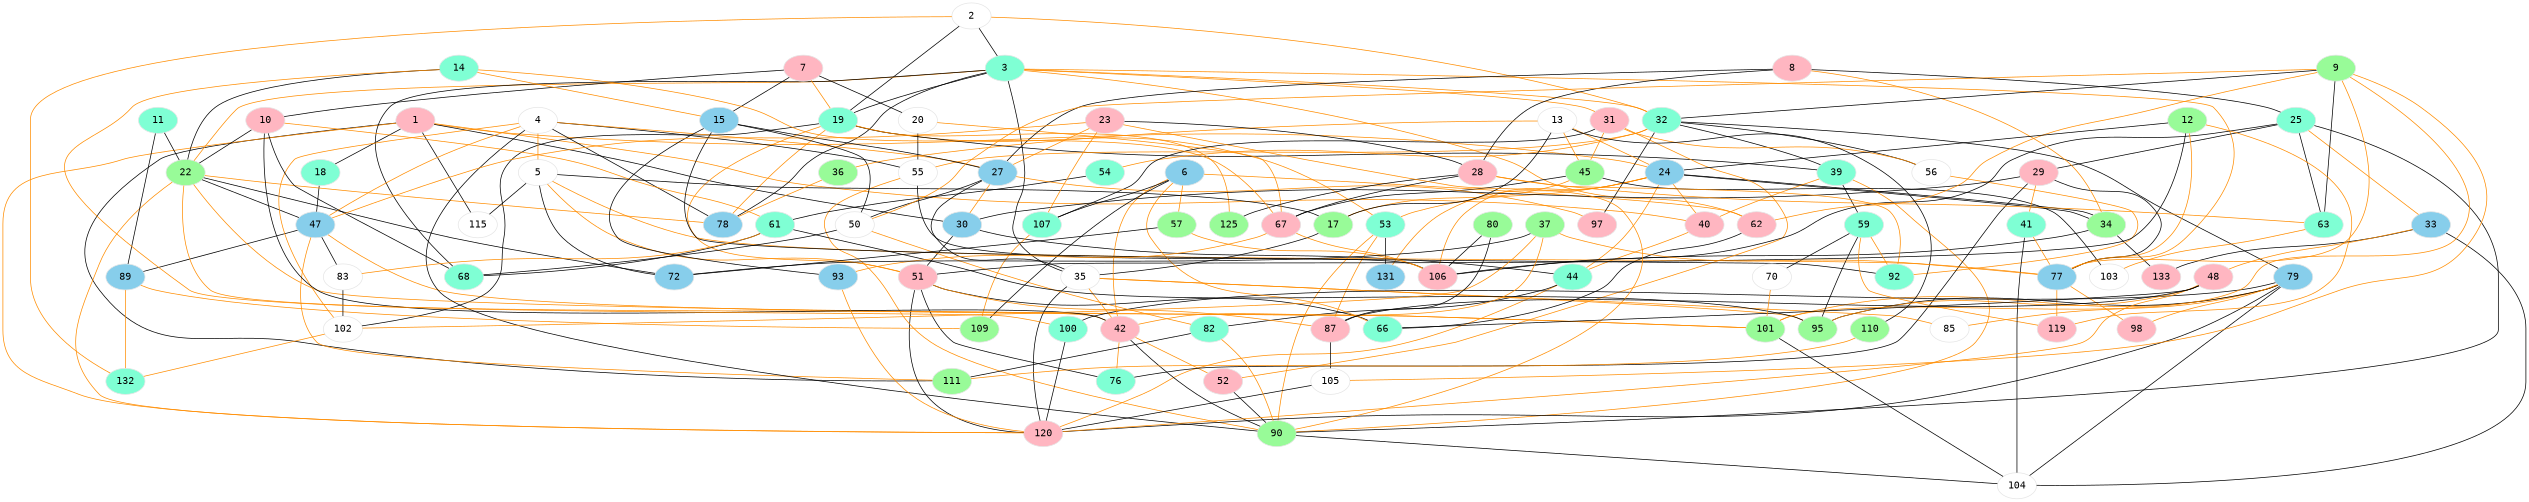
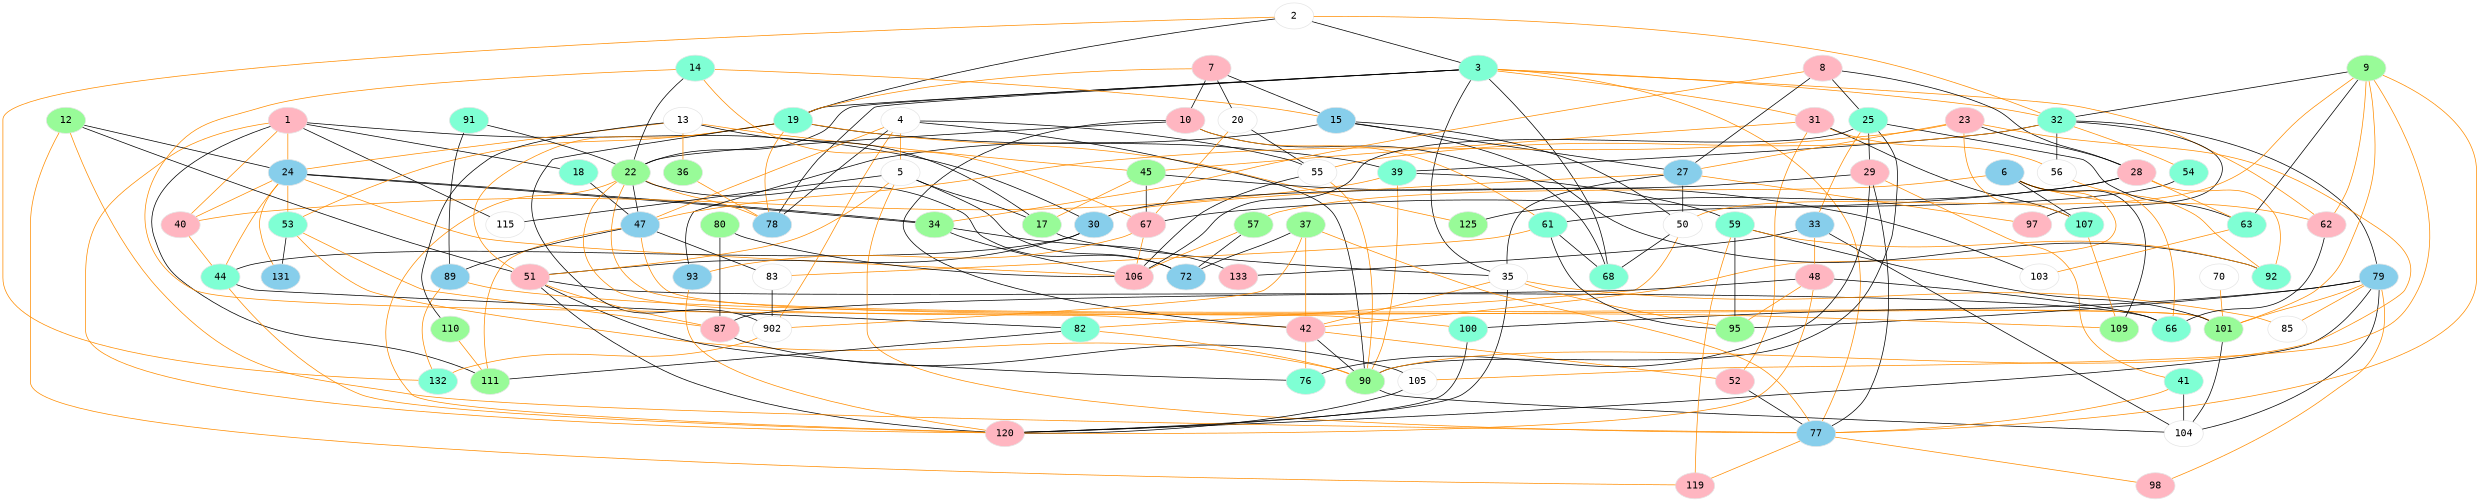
edge "3" -- "22": color darkorange -> black
node "11": label "11" -> "91"
edge "4" -- "27": removed
edge "59" -- "70": now "59" -- "101"
node "102": label "102" -> "902"
edge "52" -- "90": now "52" -- "77"
